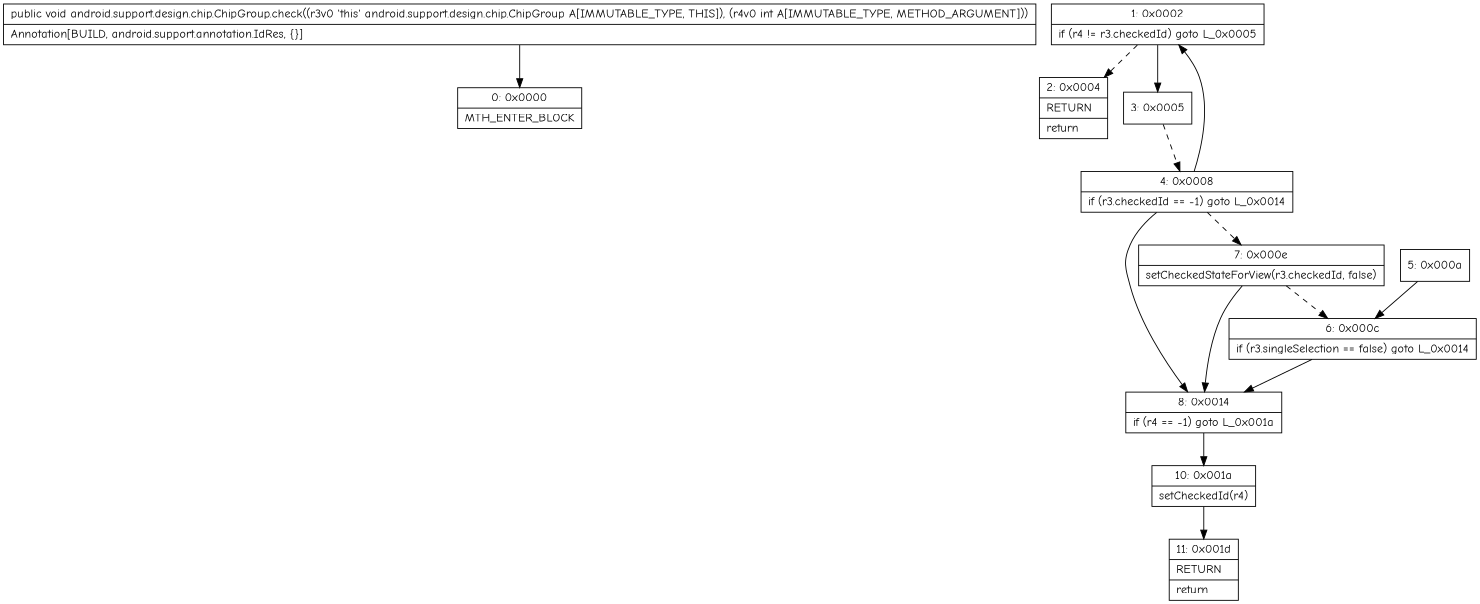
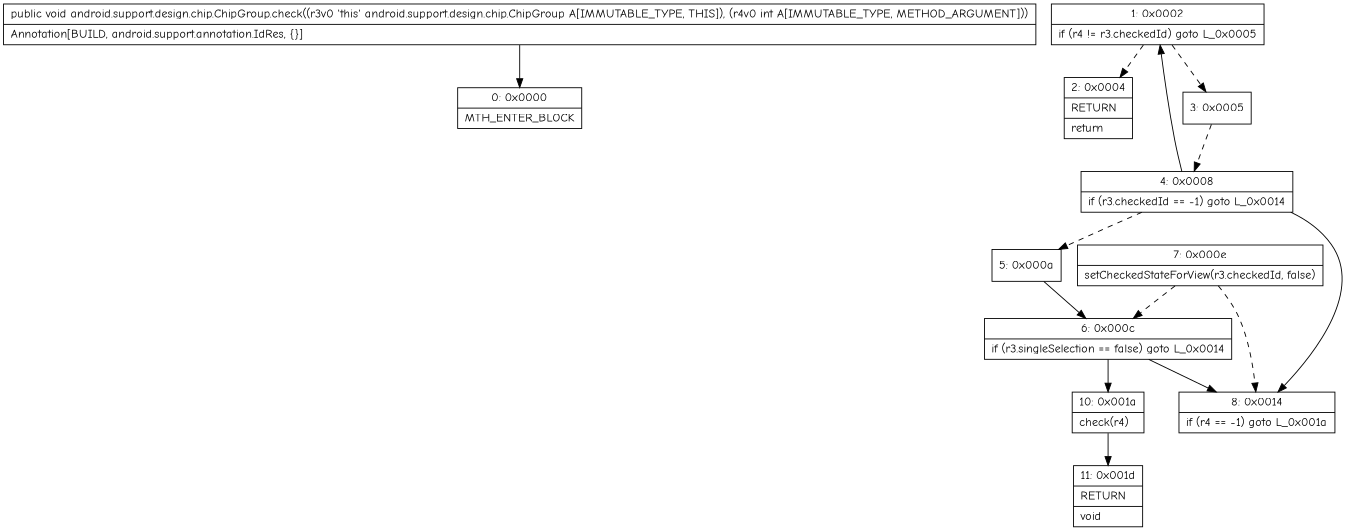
edge "1: 0x0002" -> "3: 0x0005": style solid -> dashed
edge "4: 0x0008" -> "7: 0x000e": now "4: 0x0008" -> "5: 0x000a"
edge "7: 0x000e" -> "8: 0x0014": style solid -> dashed
edge "8: 0x0014" -> "10: 0x001a": now "6: 0x000c" -> "10: 0x001a"
node "10: 0x001a": text "setCheckedId(r4)" -> "check(r4)"
node "11: 0x001d": text "return" -> "void"
